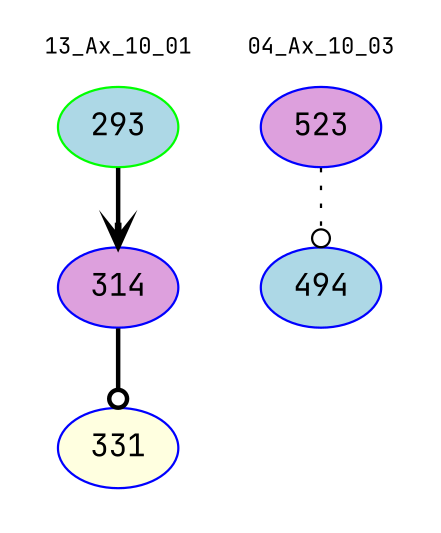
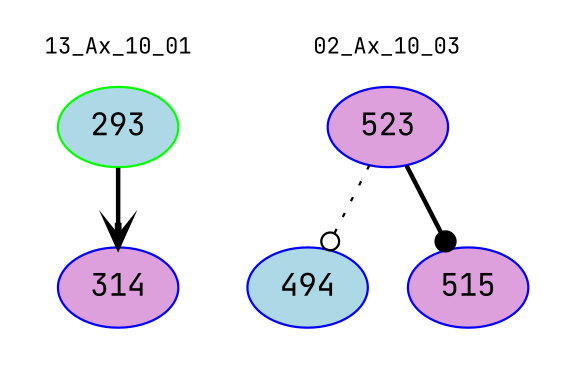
cluster "04_Ax_10_03": label "04_Ax_10_03" -> "02_Ax_10_03"
node "515": added
node "331": removed
